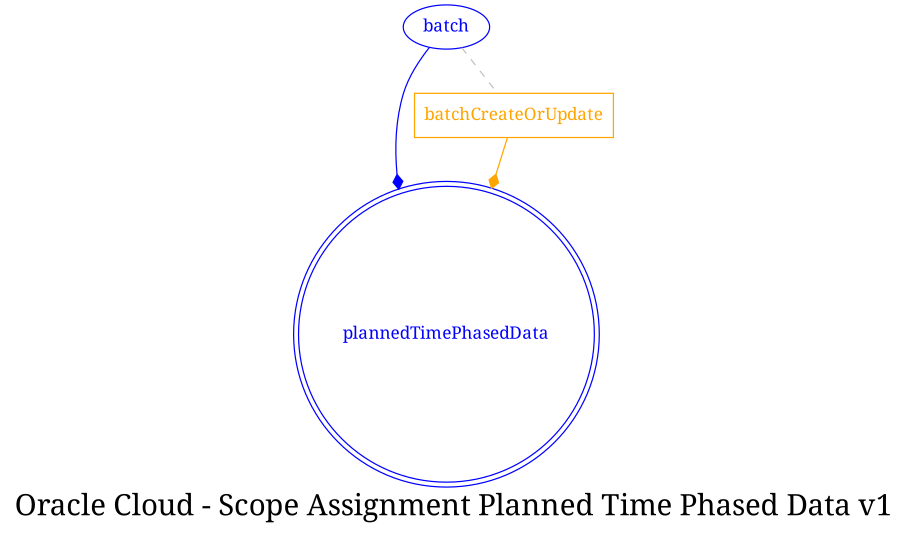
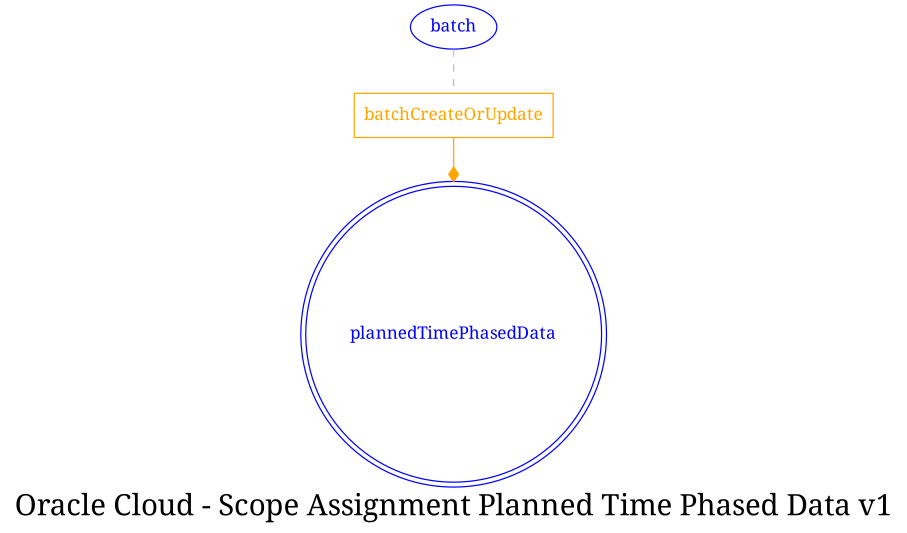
edge "batch" -> "plannedTimePhasedData": removed
